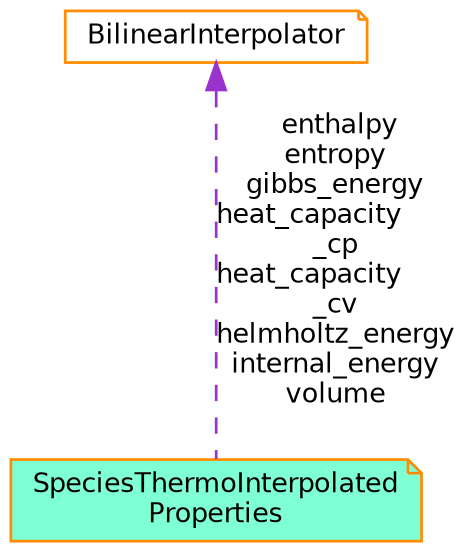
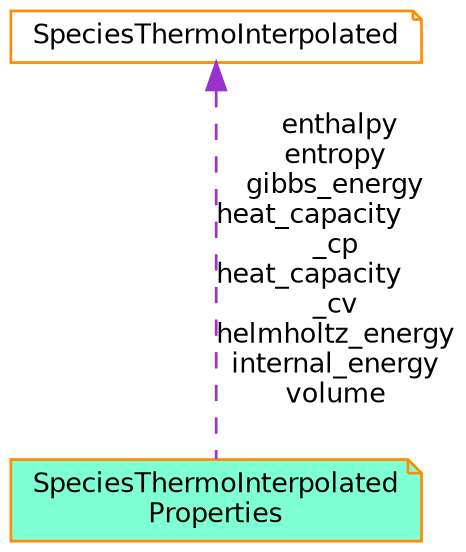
node "BilinearInterpolator": label "BilinearInterpolator" -> "SpeciesThermoInterpolated"
